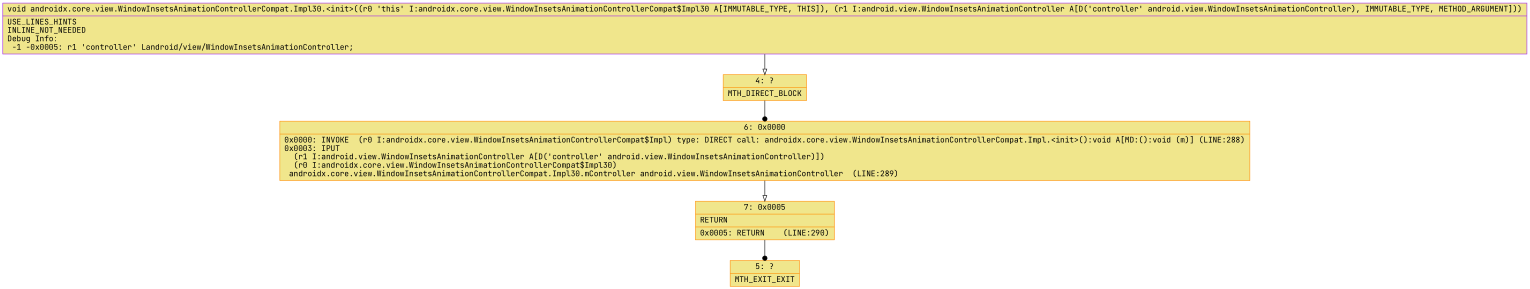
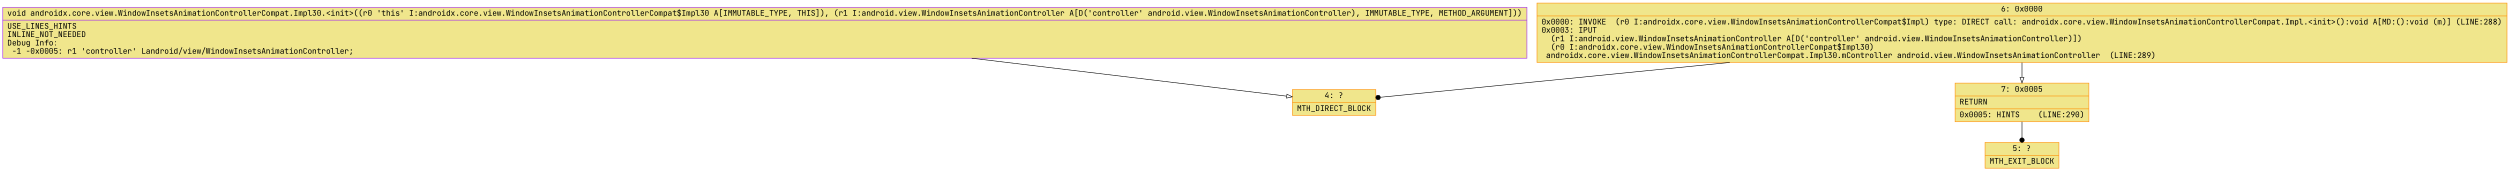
edge "4: ?" -> "6: 0x0000": reversed
node "7: 0x0005": text "0x0005: RETURN    (LINE:290)" -> "0x0005: HINTS    (LINE:290)"
node "5: ?": text "MTH_EXIT_EXIT" -> "MTH_EXIT_BLOCK"
